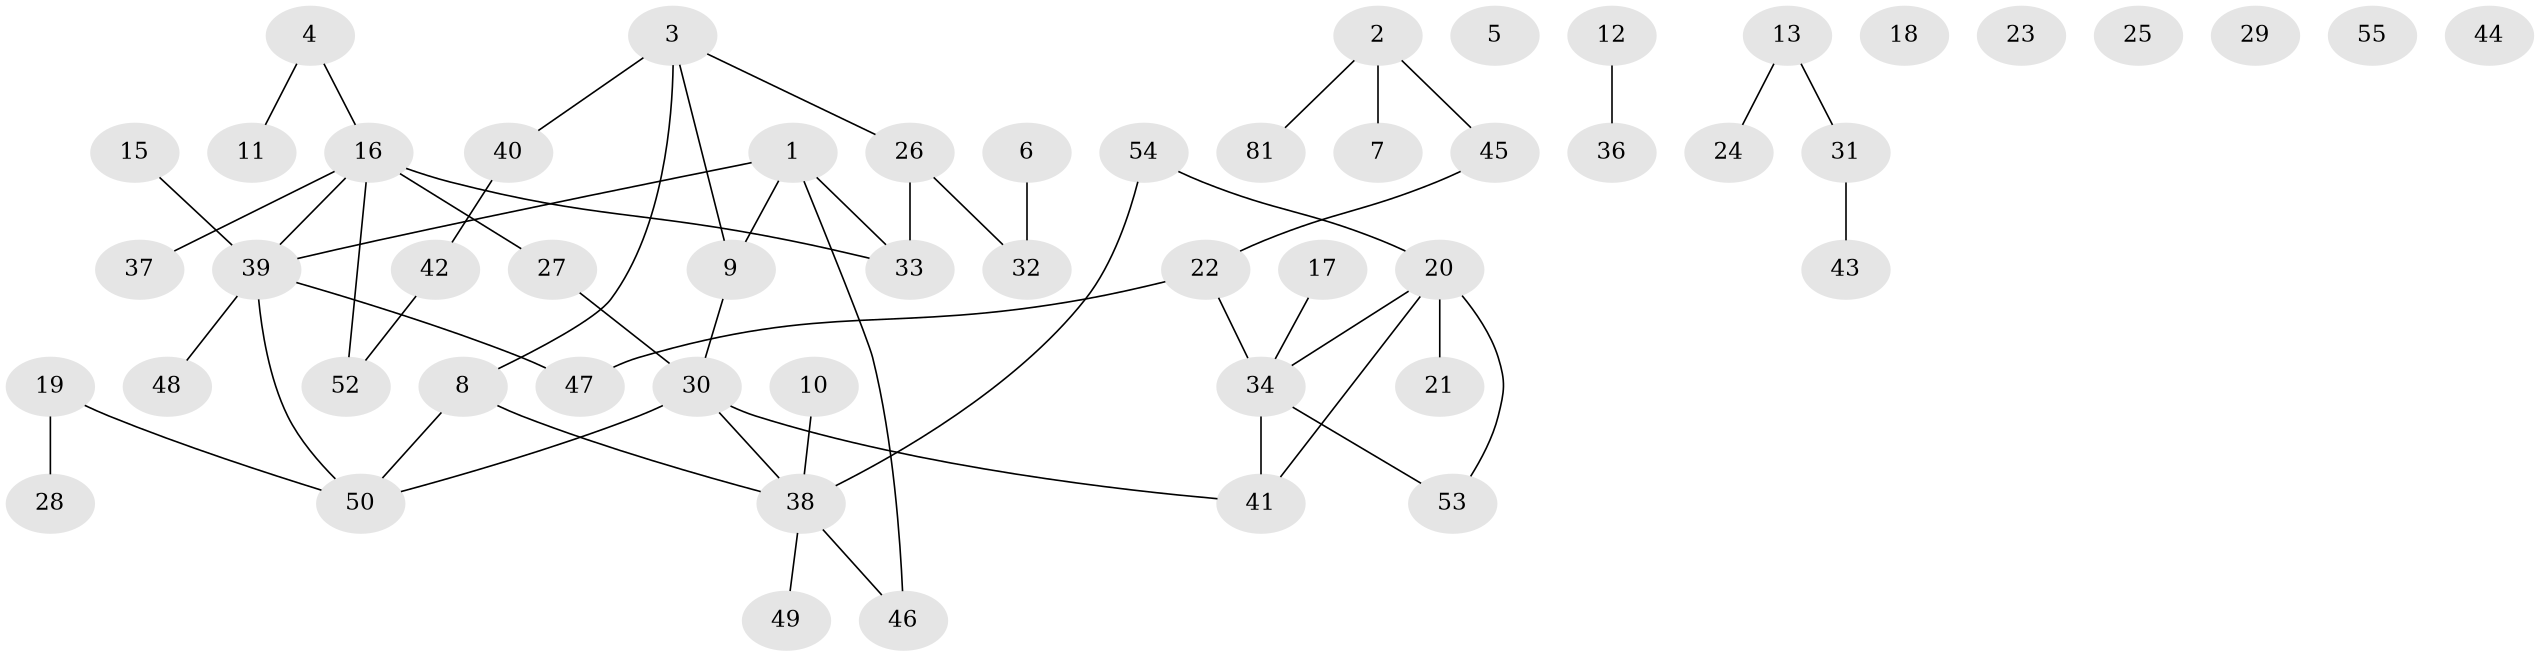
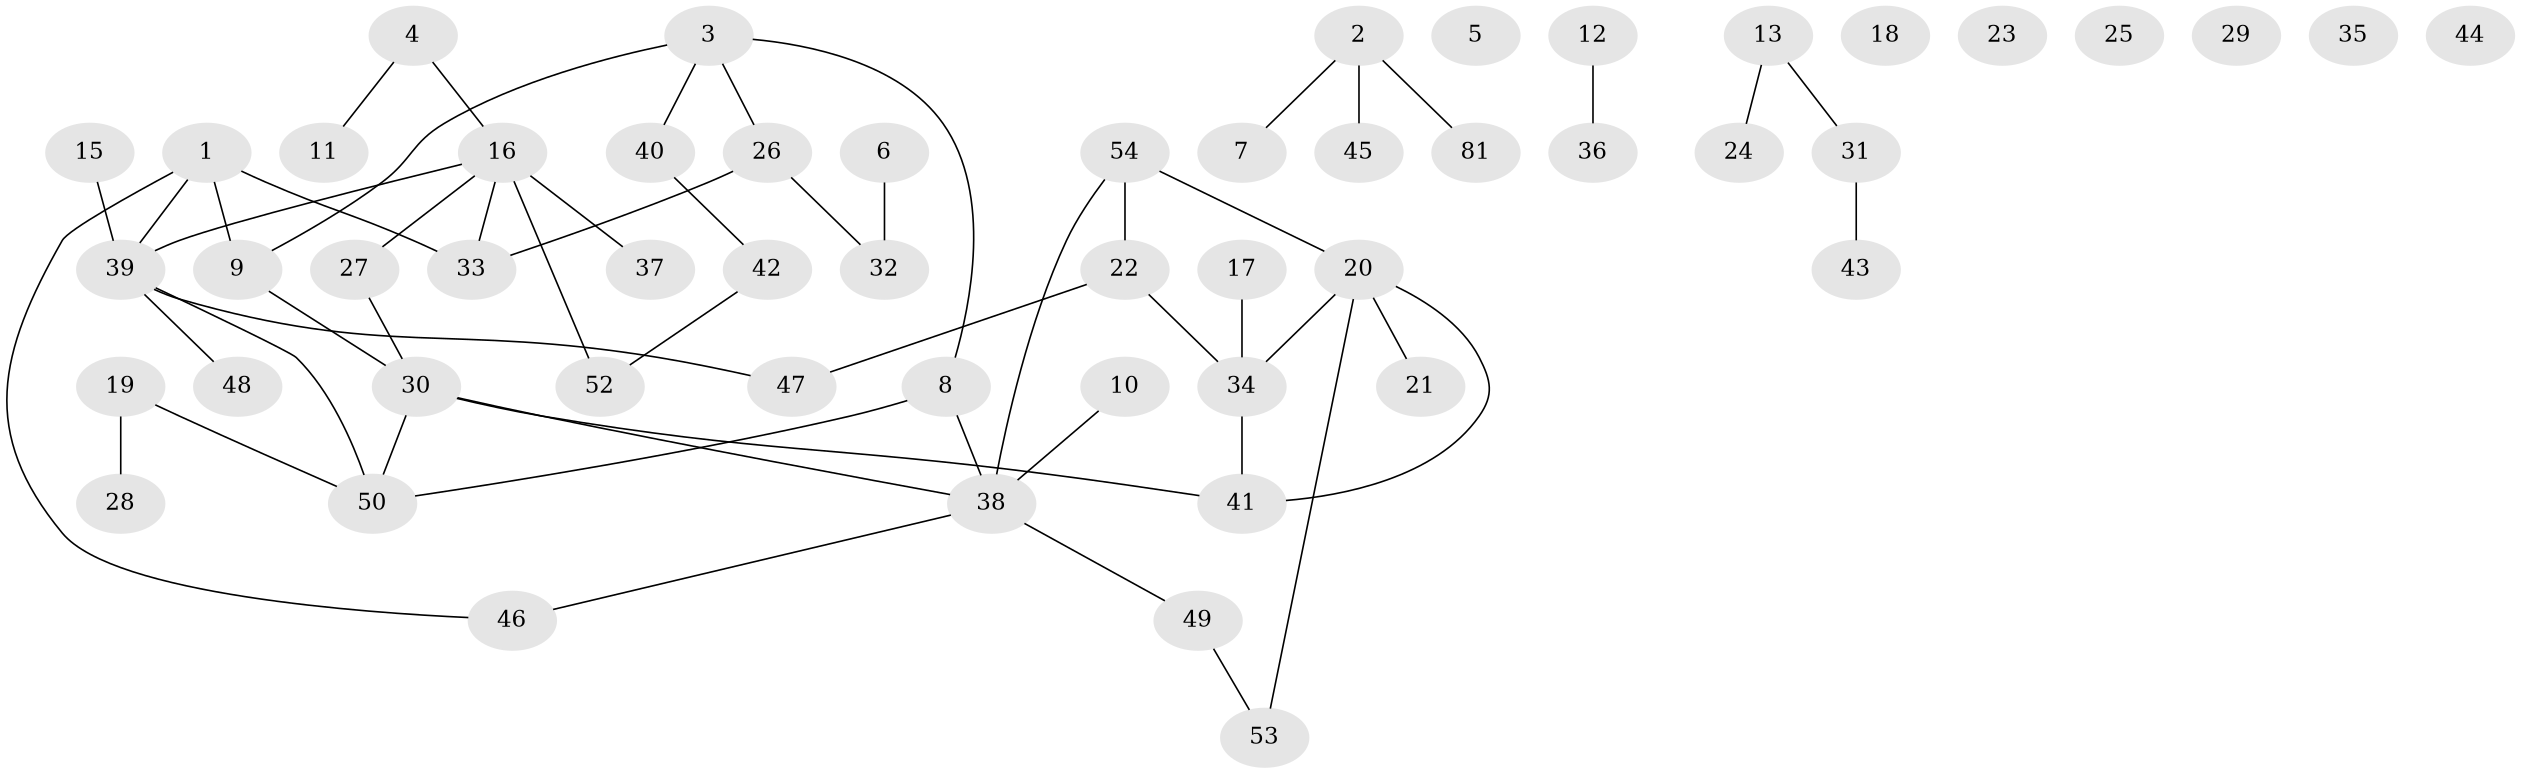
node "55": label "55" -> "35"
edge "45" -- "22": now "54" -- "22"
edge "34" -- "53": now "49" -- "53"
